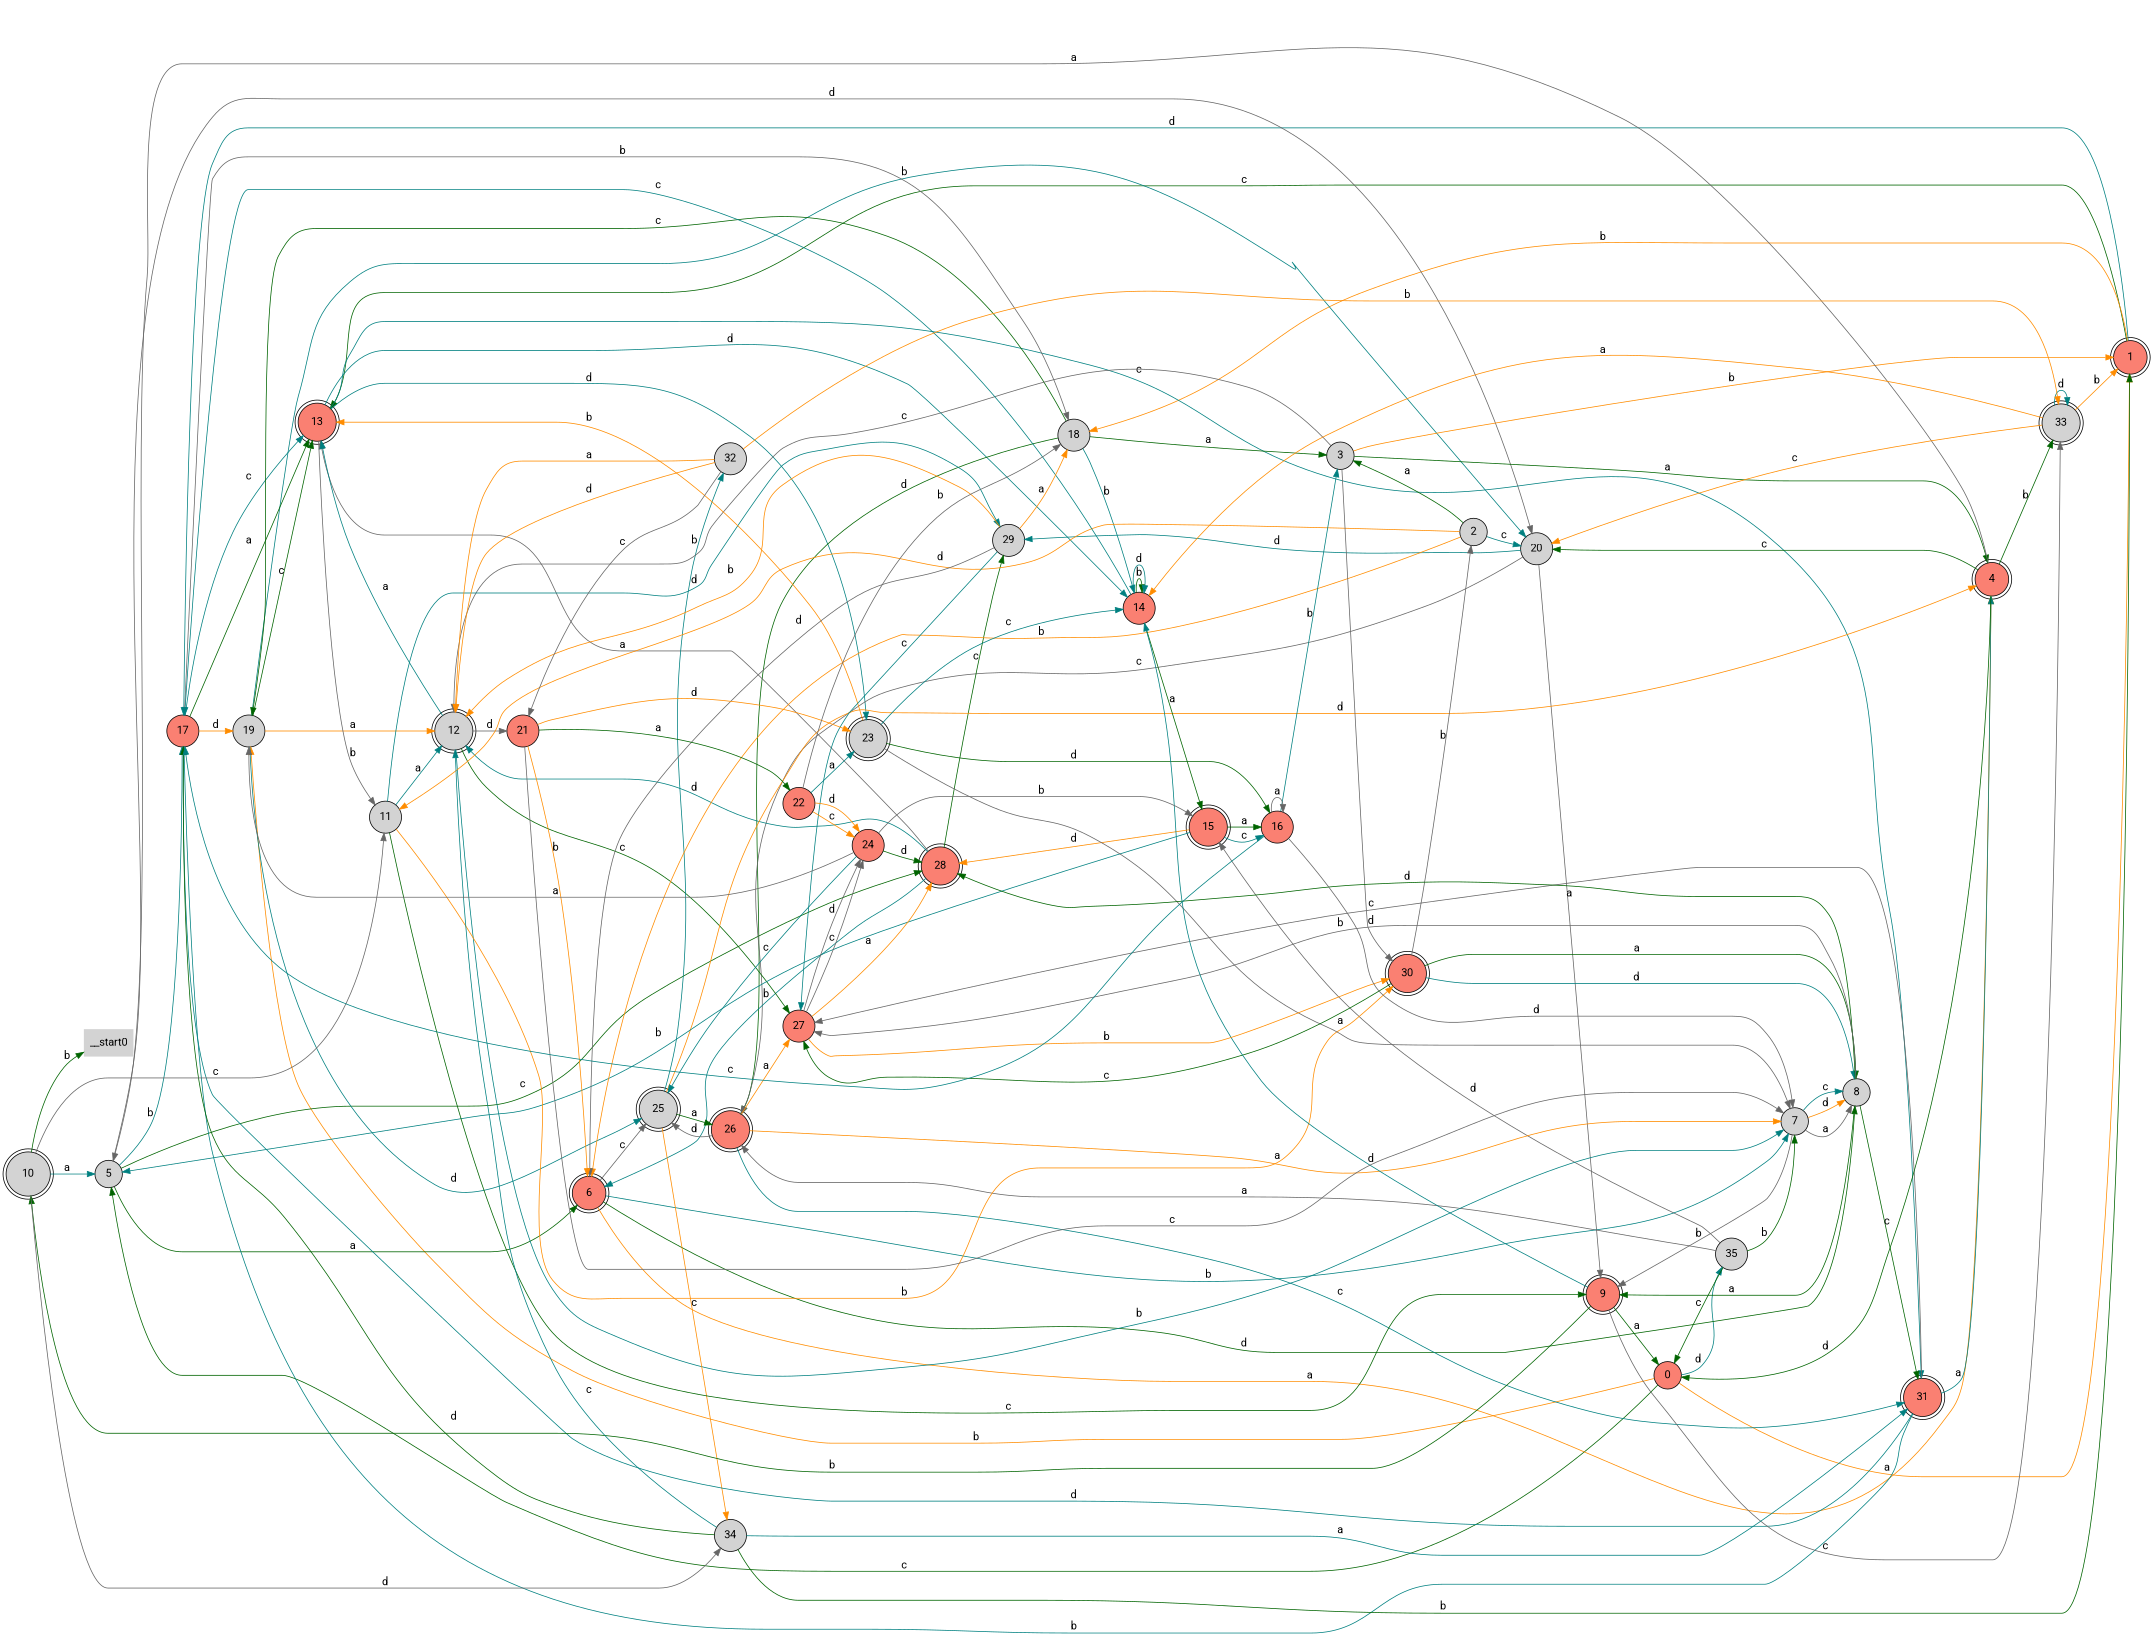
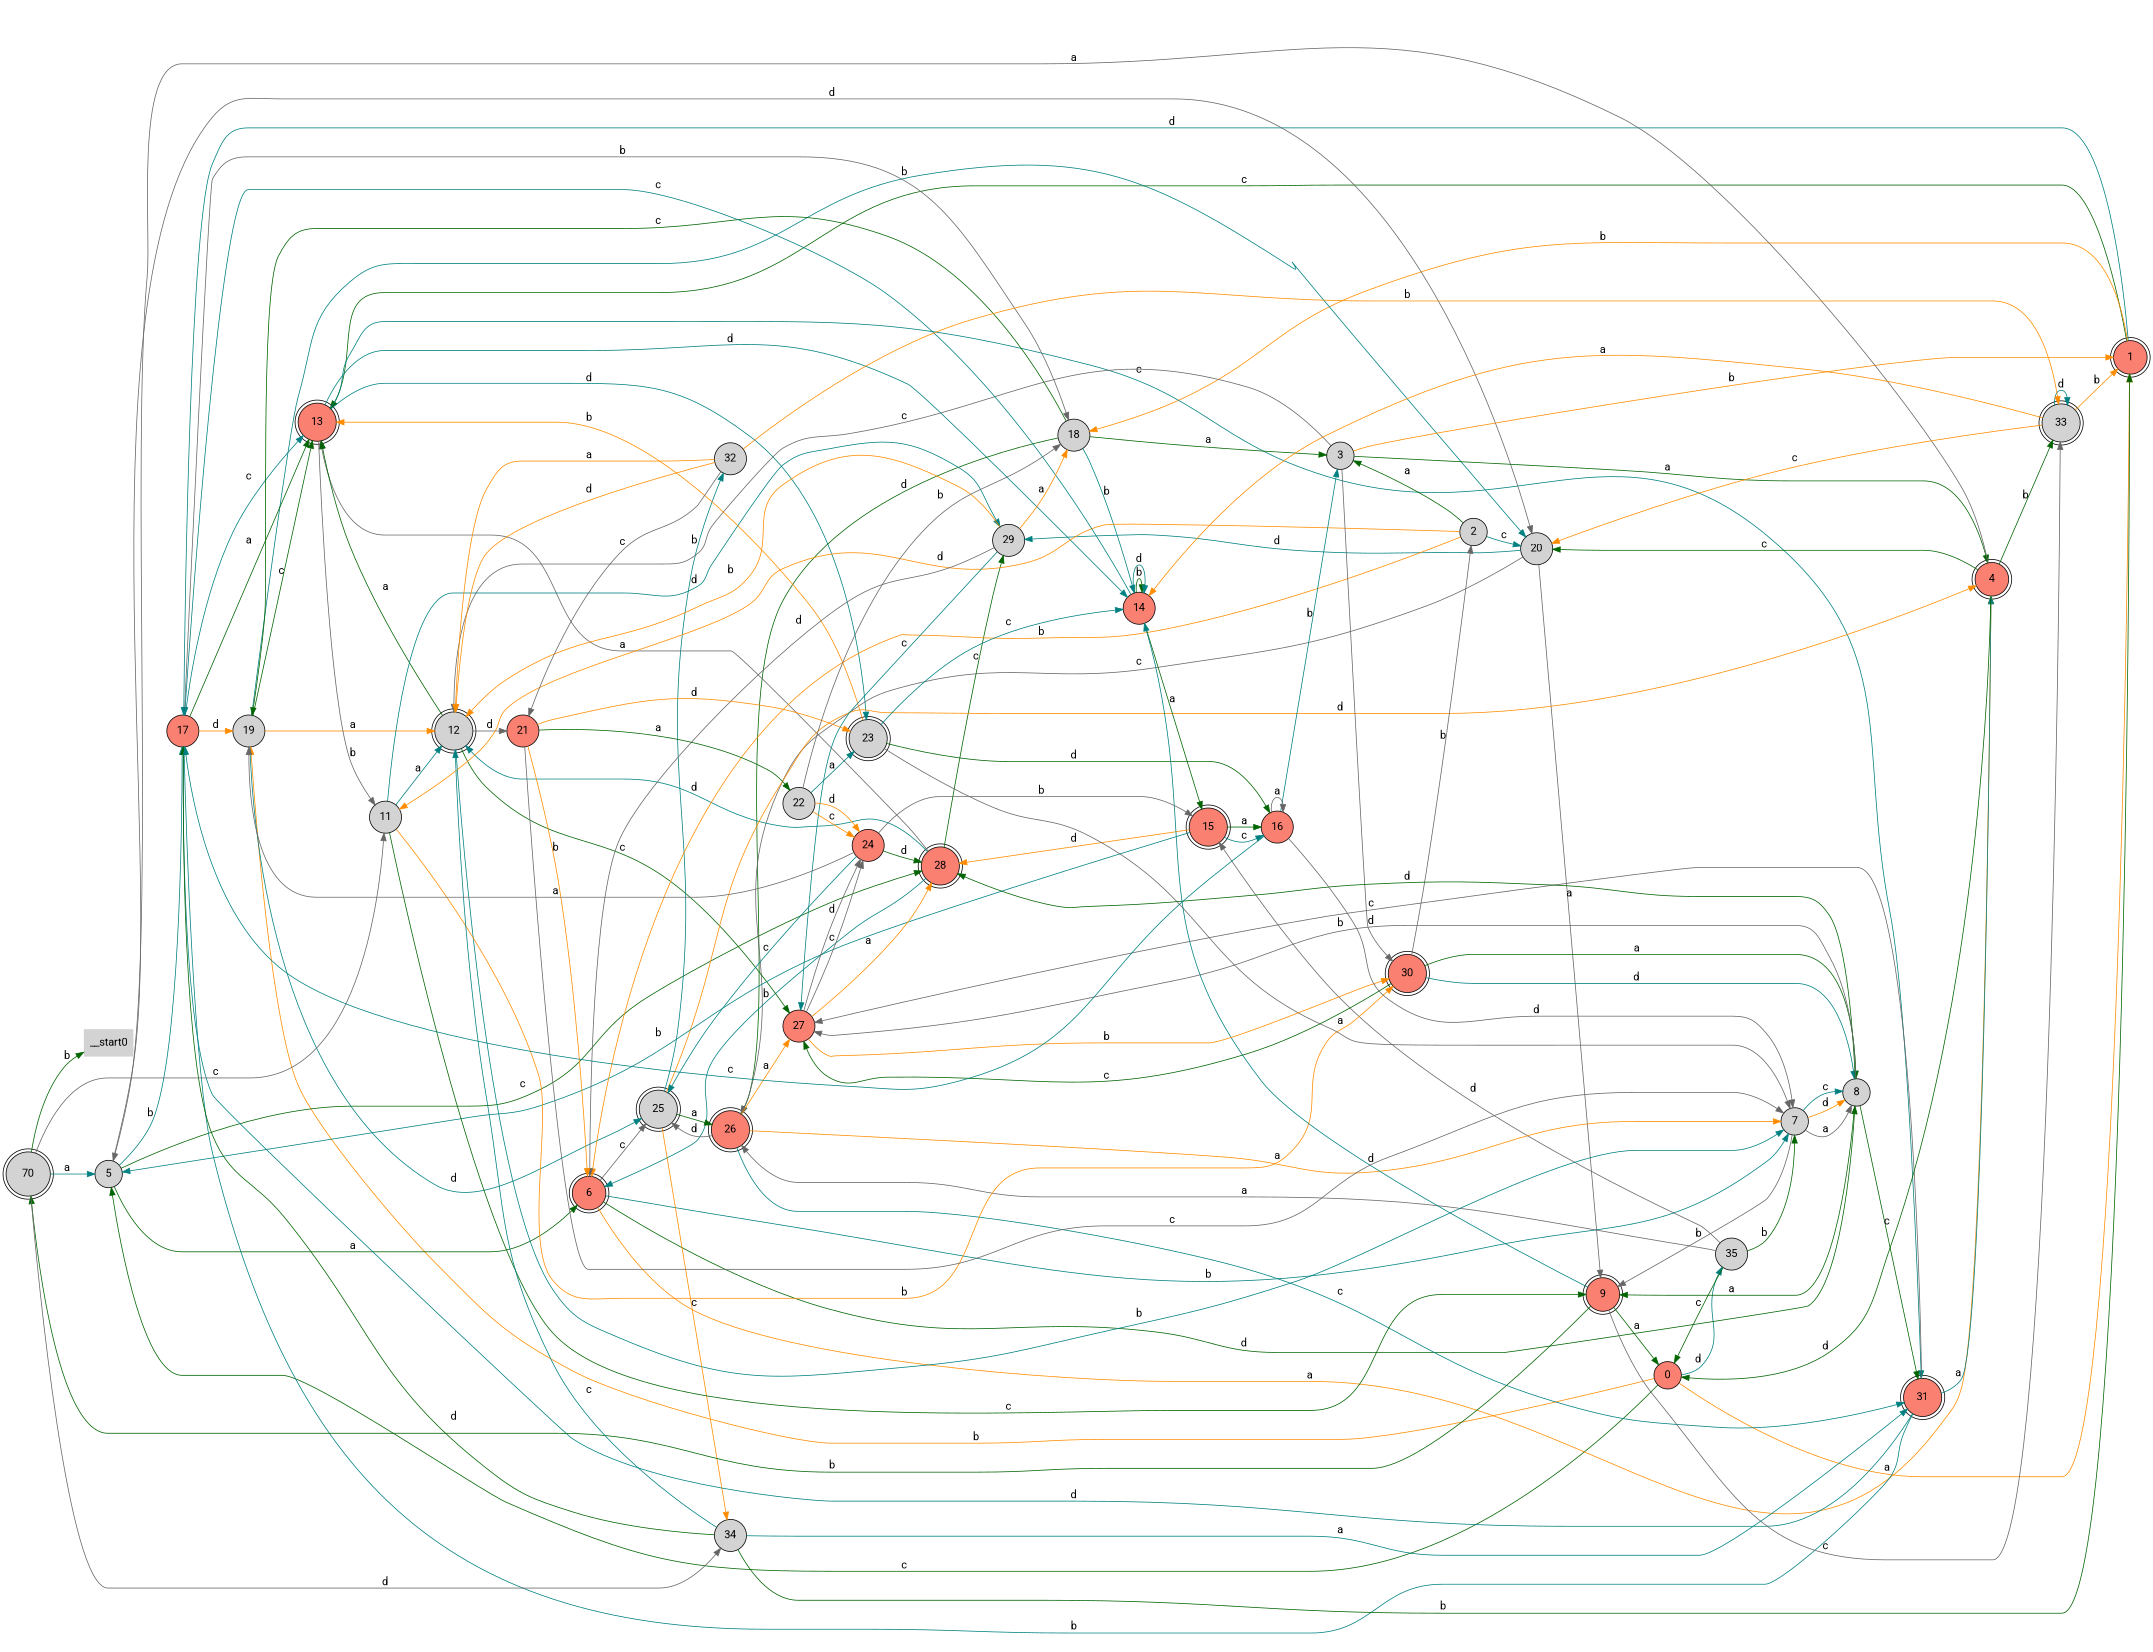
edge "12" -> "13": color teal -> darkgreen
node "22": fillcolor salmon -> lightgrey
node "10": label "10" -> "70"
